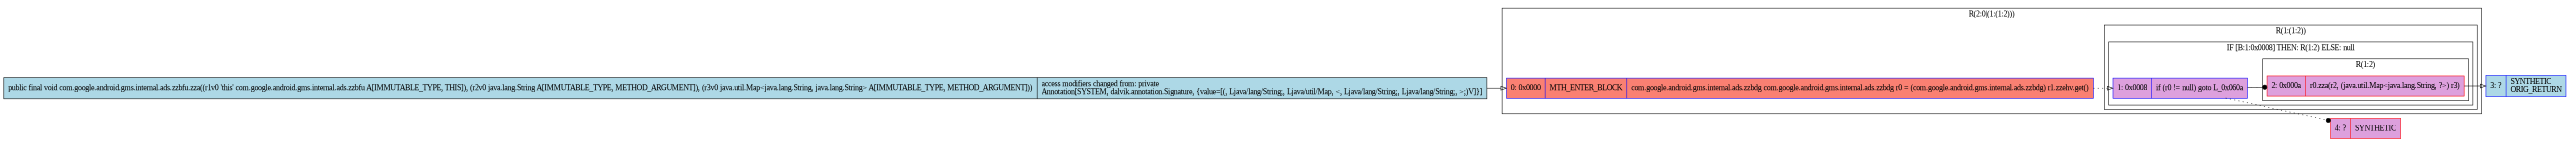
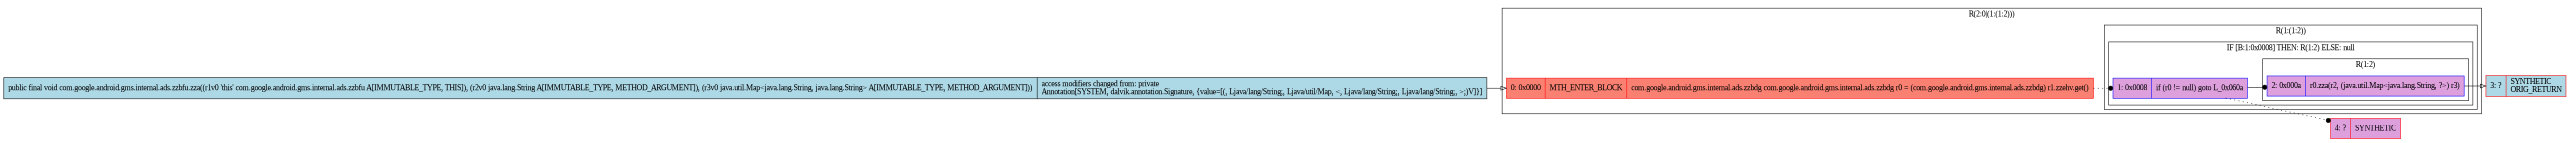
node "2: 0x000a": color red -> blue
node "3: ?": color blue -> red
node "0: 0x0000": color blue -> red
edge "0: 0x0000" -> "1: 0x0008": arrowhead onormal -> dot
